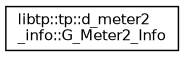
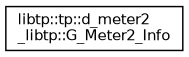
node "libtp::tp::d_meter2 _info::G_Meter2_Info": label "libtp::tp::d_meter2 _info::G_Meter2_Info" -> "libtp::tp::d_meter2 _libtp::G_Meter2_Info"
